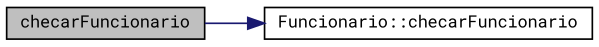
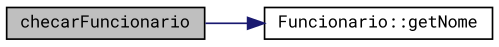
node "Funcionario::checarFuncionario": label "Funcionario::checarFuncionario" -> "Funcionario::getNome"
